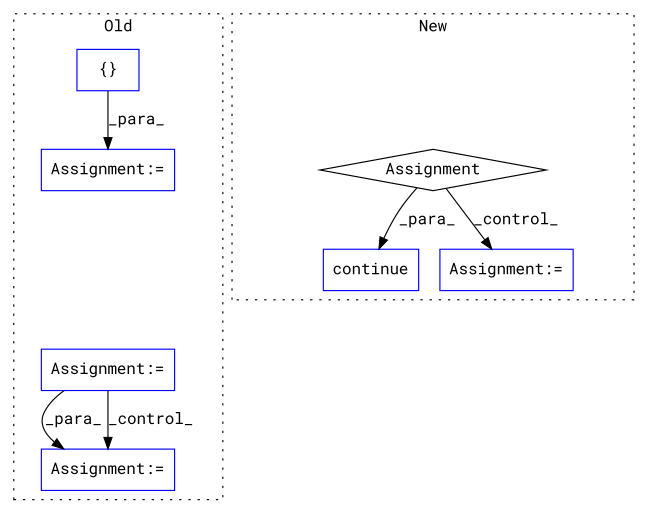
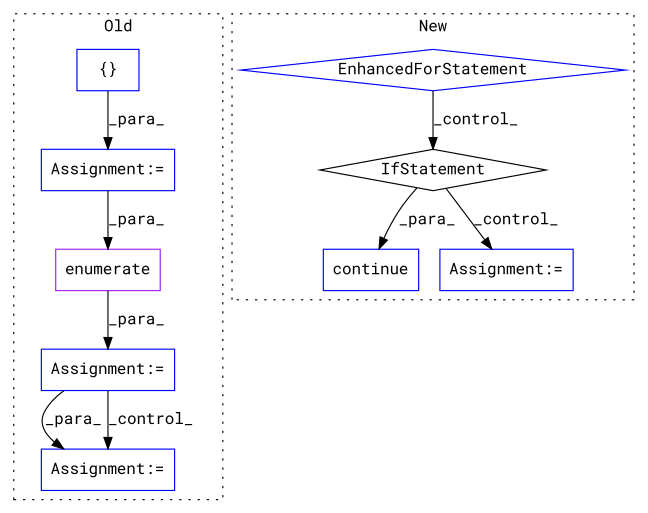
node "EnhancedForStatement": added
node "Assignment": label "Assignment" -> "IfStatement"
node "enumerate": added
